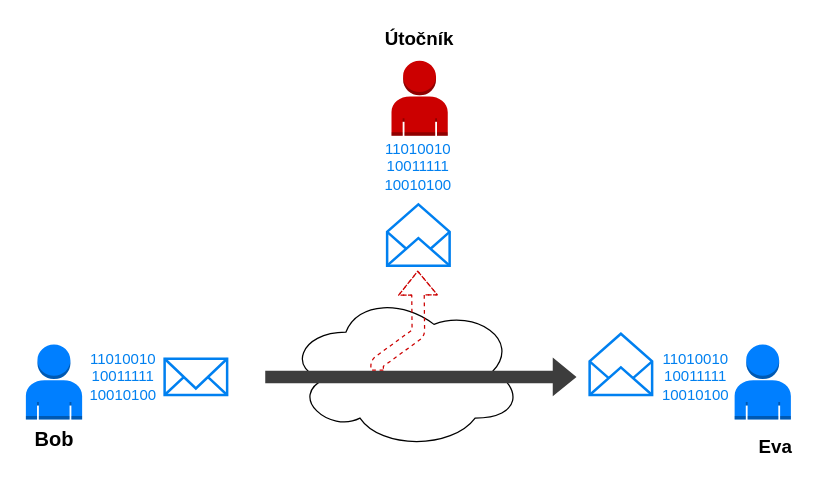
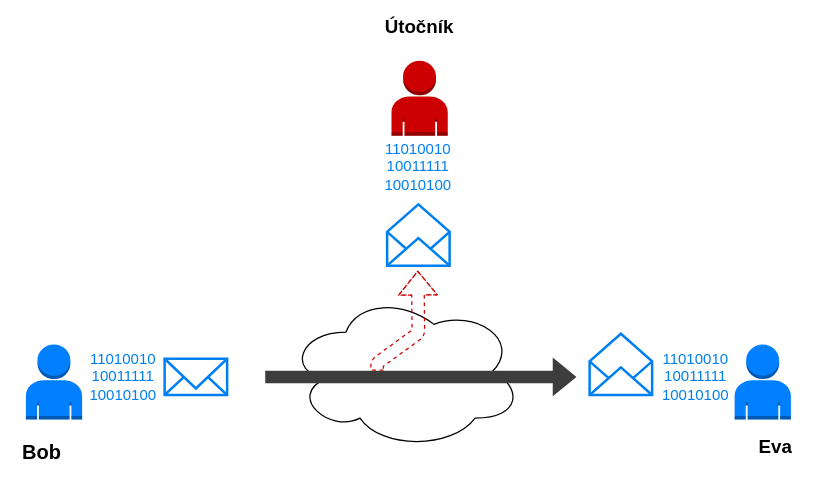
node "Útočník": moved (419, 38) -> (419, 26)
node "Bob": moved (54, 439) -> (41, 452)
